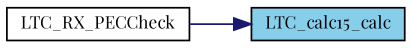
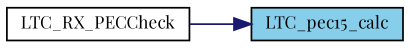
node "LTC_calc15_calc": label "LTC_calc15_calc" -> "LTC_pec15_calc"
